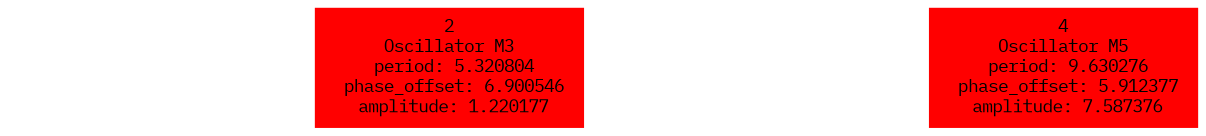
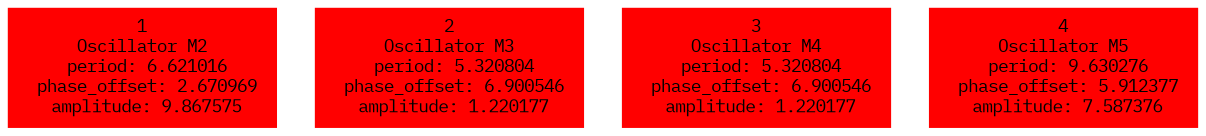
node "1": added
node "3": added
